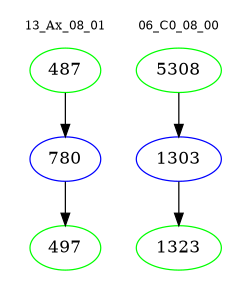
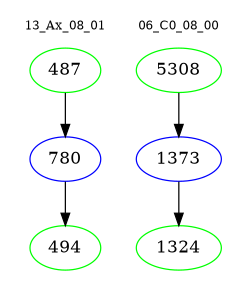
node "1303": label "1303" -> "1373"
node "497": label "497" -> "494"
node "1323": label "1323" -> "1324"
